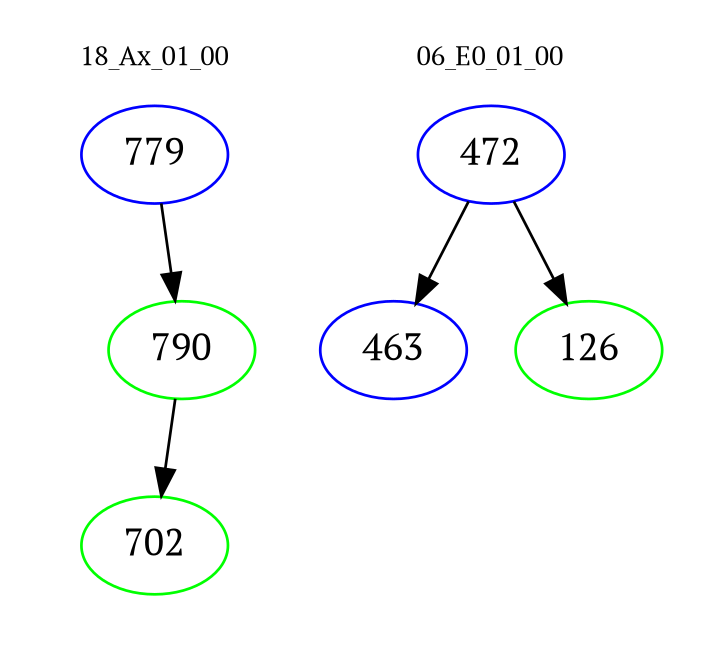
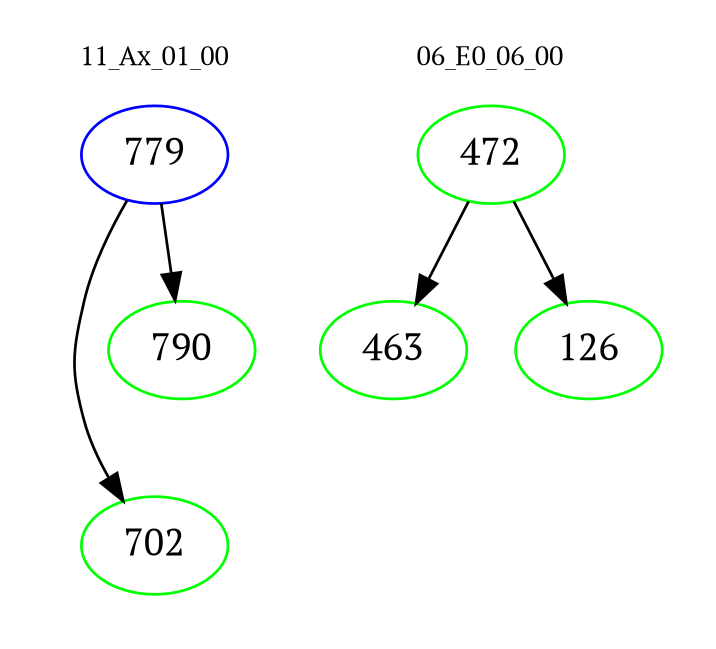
cluster "18_Ax_01_00": label "18_Ax_01_00" -> "11_Ax_01_00"
cluster "06_E0_01_00": label "06_E0_01_00" -> "06_E0_06_00"
node "472": color blue -> green
node "463": color blue -> green
edge "790" -> "702": now "779" -> "702"
